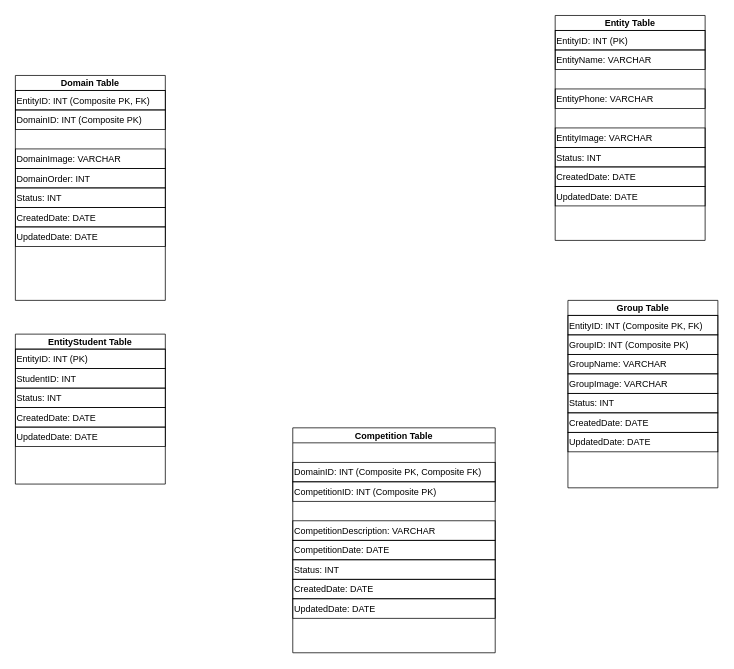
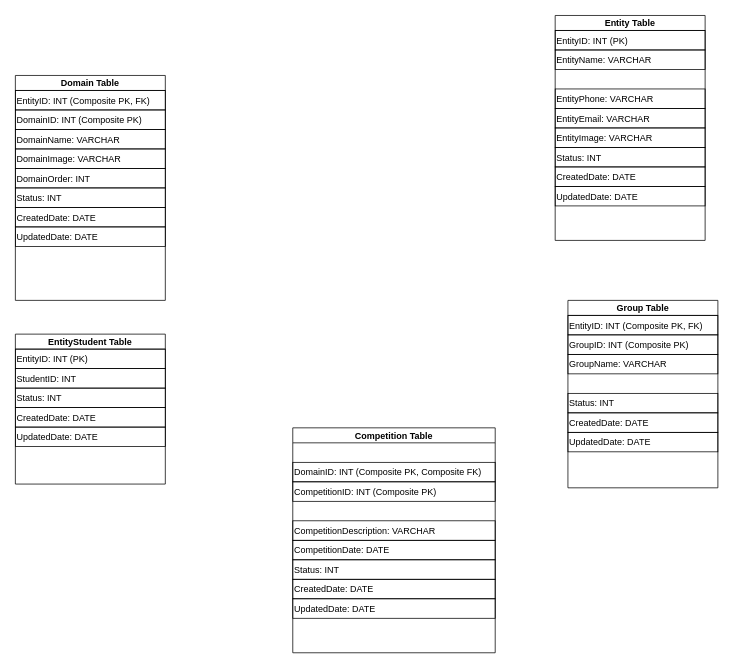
node "EntityEmail: VARCHAR": added
node "DomainName: VARCHAR": added
node "GroupImage: VARCHAR": removed
